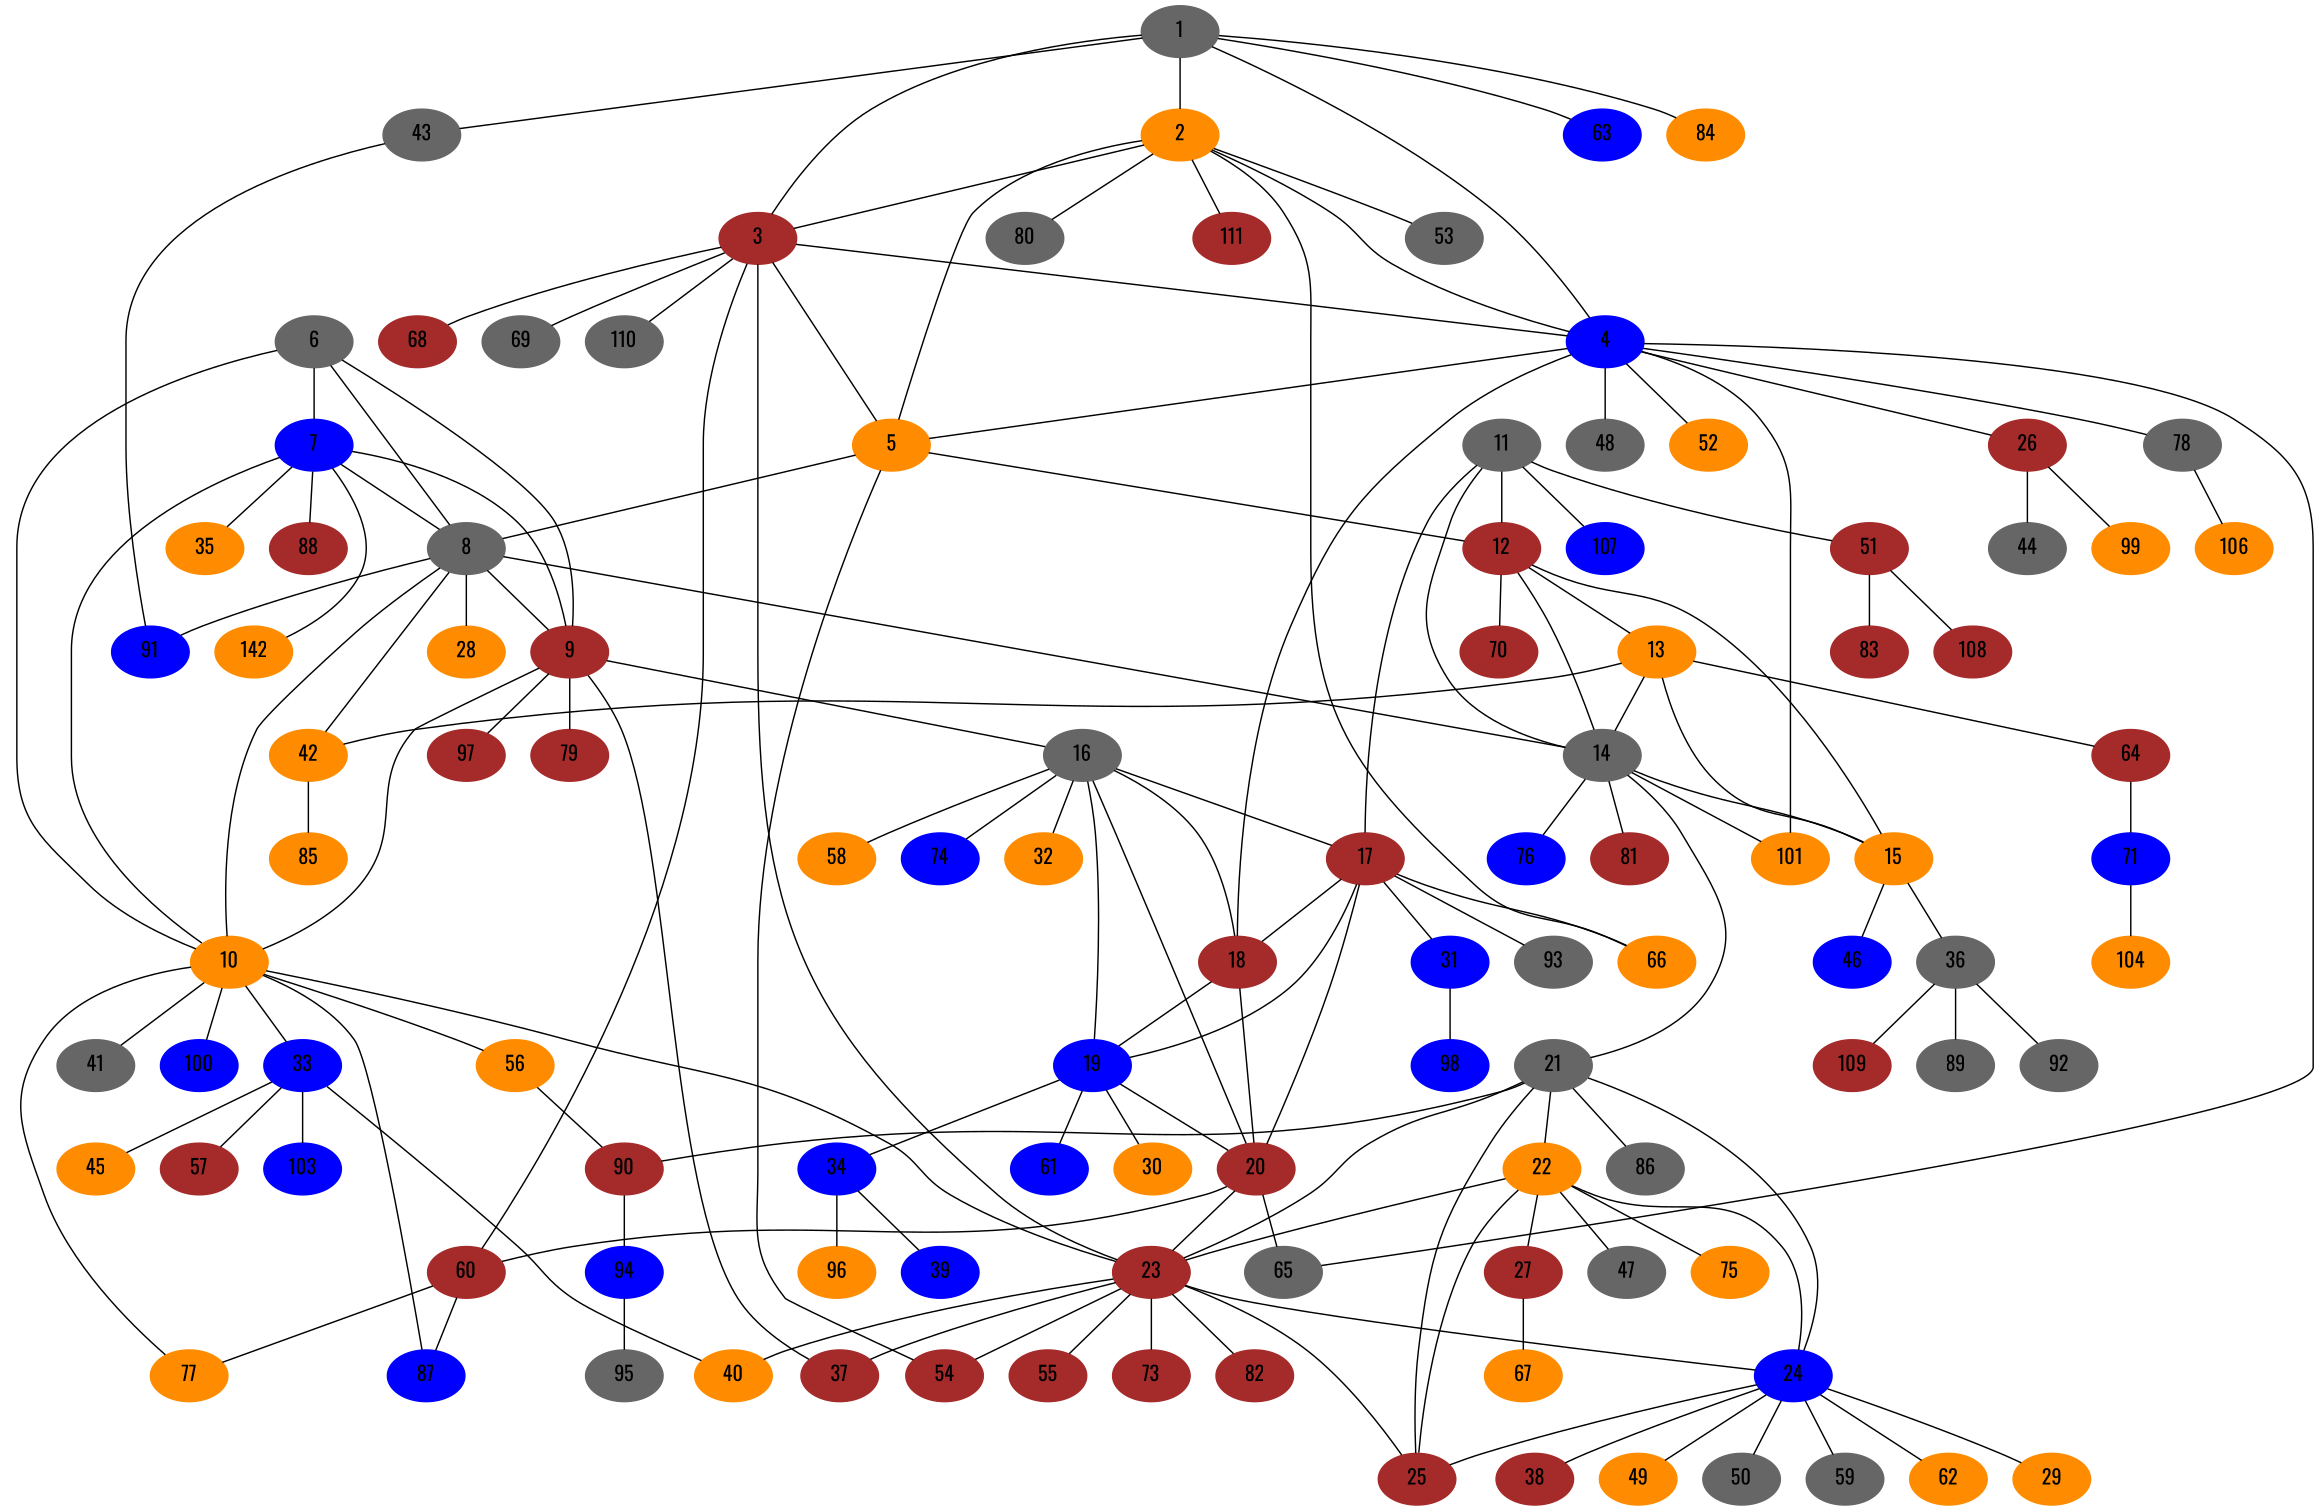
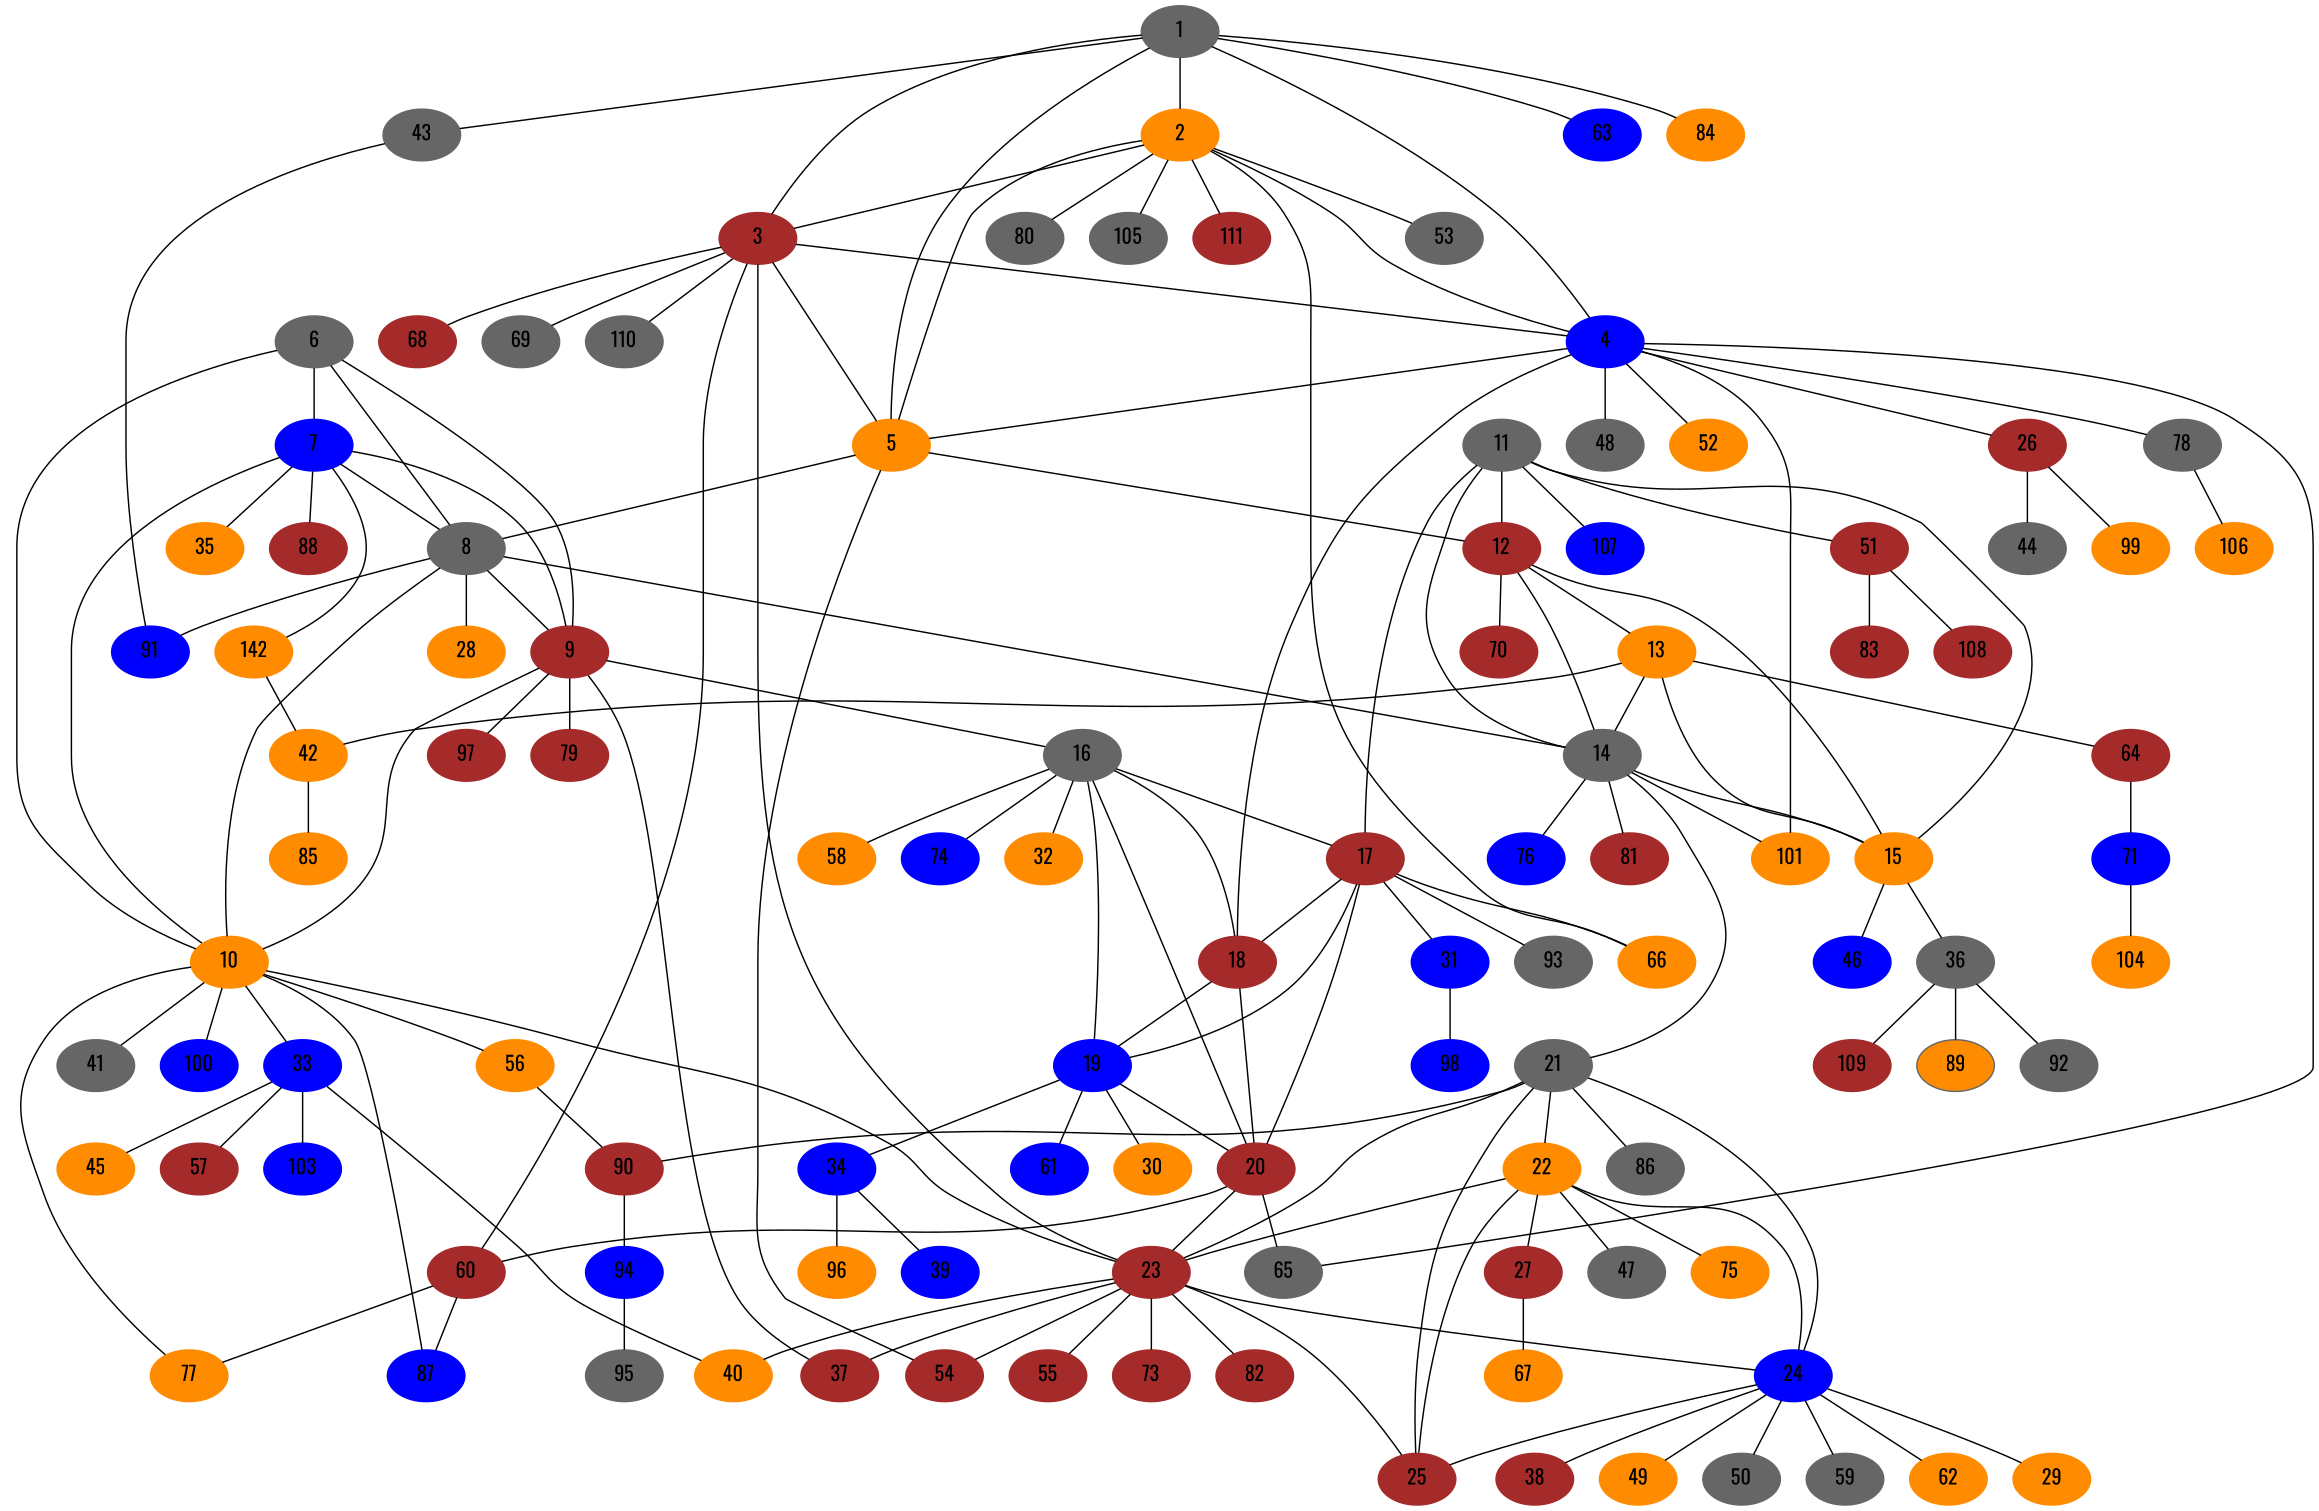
edge "1" -- "5": added
node "105": added
edge "11" -- "15": added
edge "8" -- "42": now "142" -- "42"
node "89": fillcolor gray40 -> darkorange
